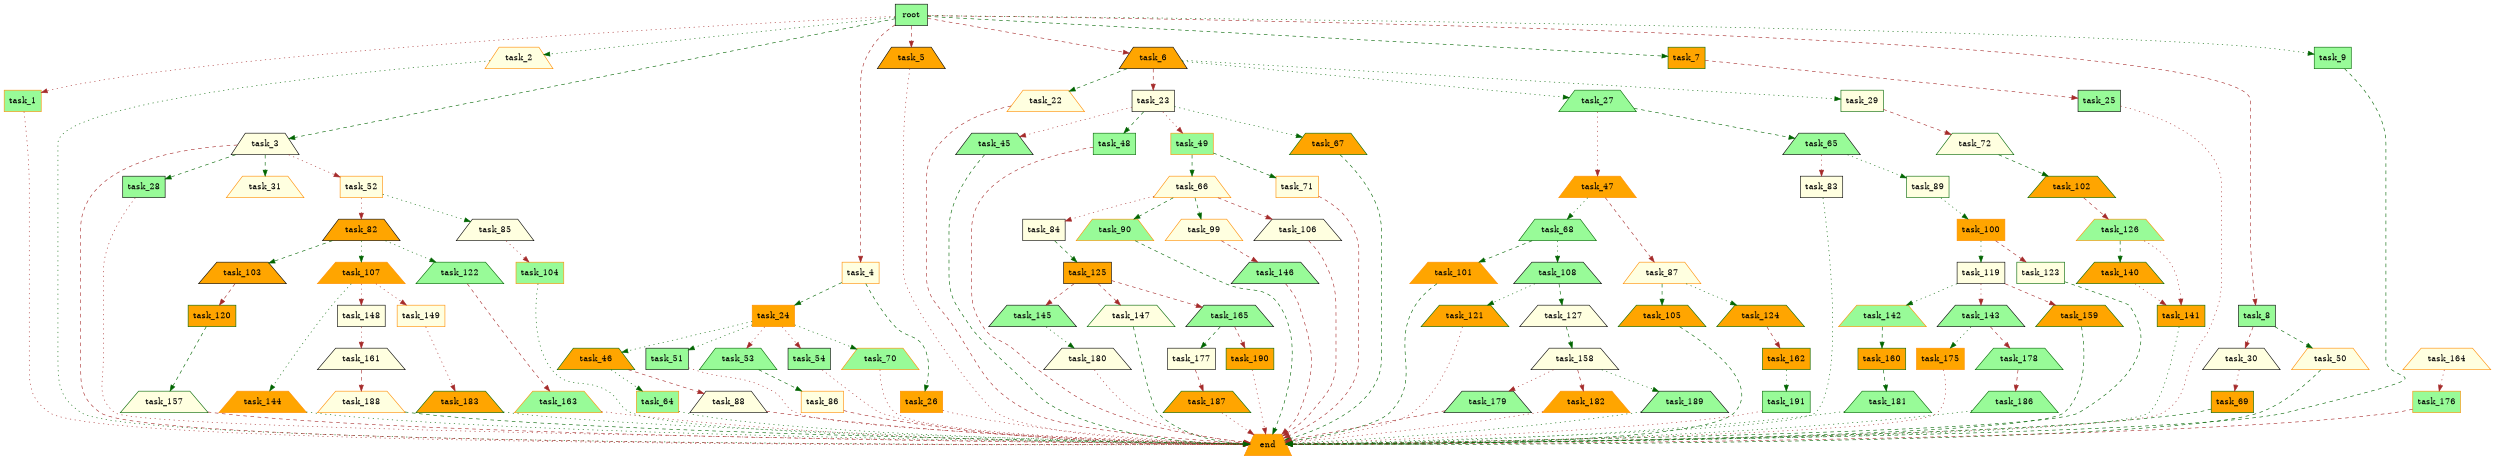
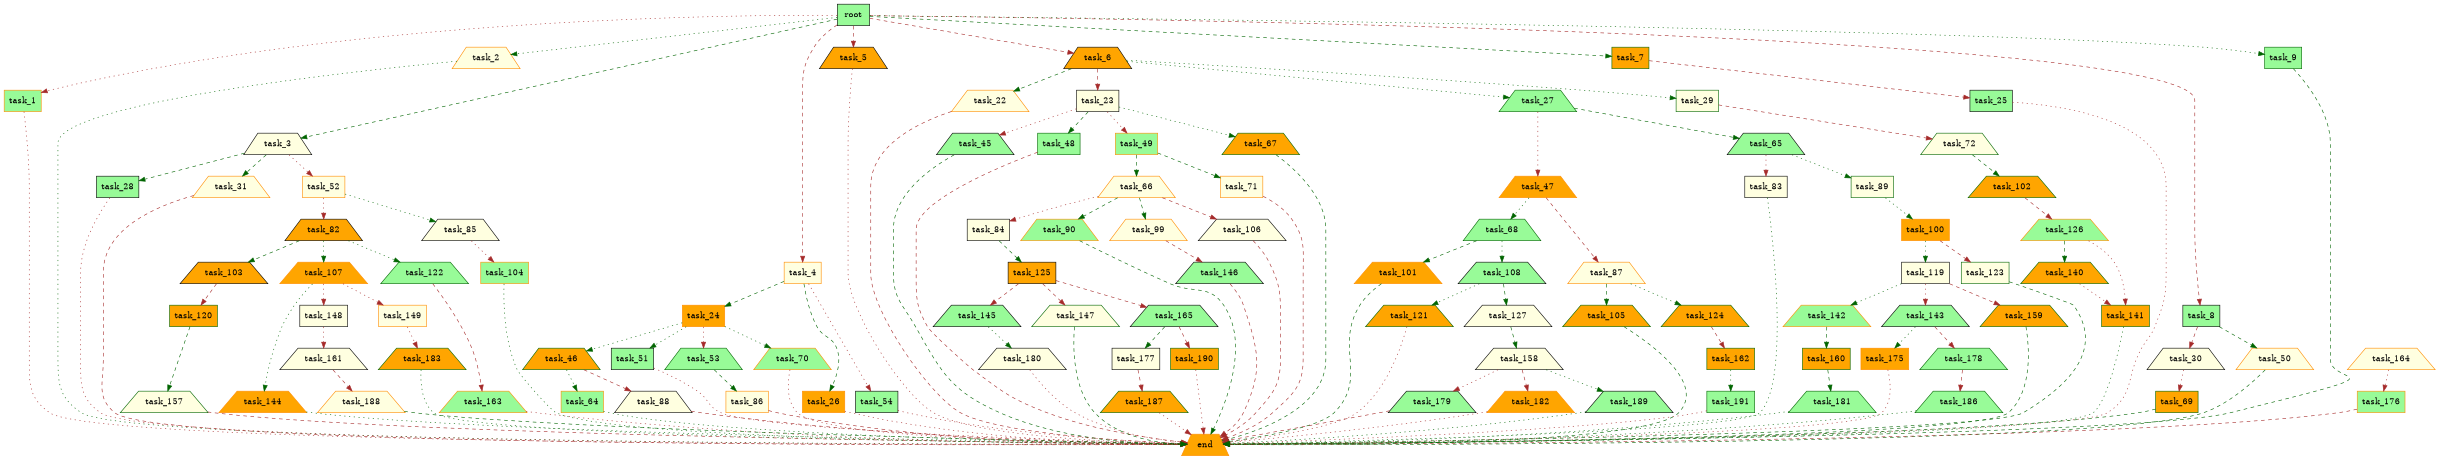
edge "task_24" -> "task_54": now "task_4" -> "task_54"
edge "task_3" -> "end": now "task_31" -> "end"
